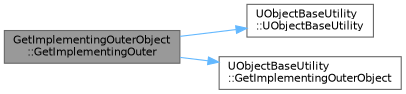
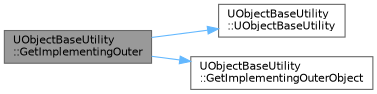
node "GetImplementingOuterObject ::GetImplementingOuter": label "GetImplementingOuterObject ::GetImplementingOuter" -> "UObjectBaseUtility ::GetImplementingOuter"
